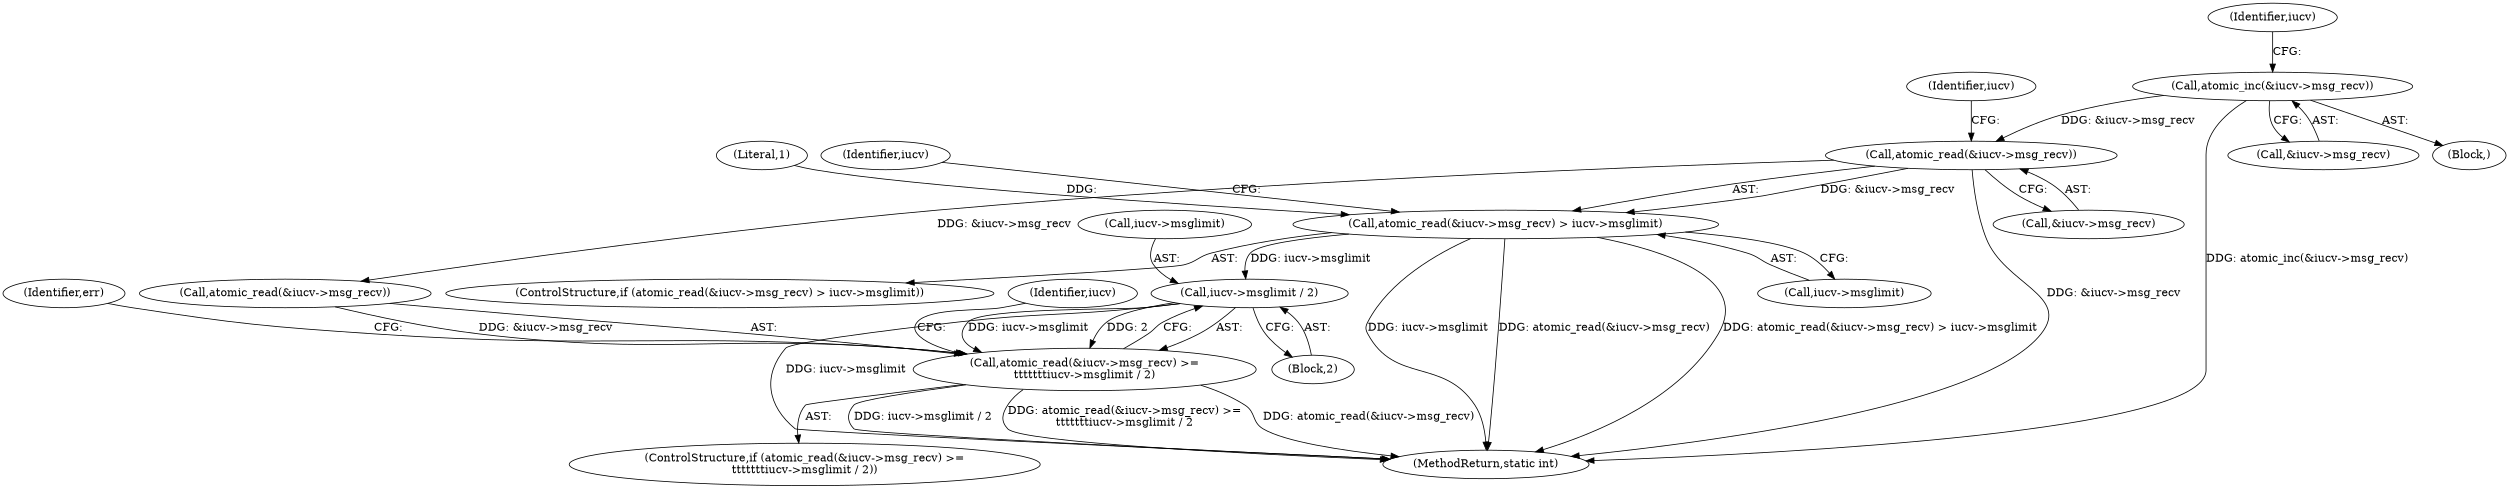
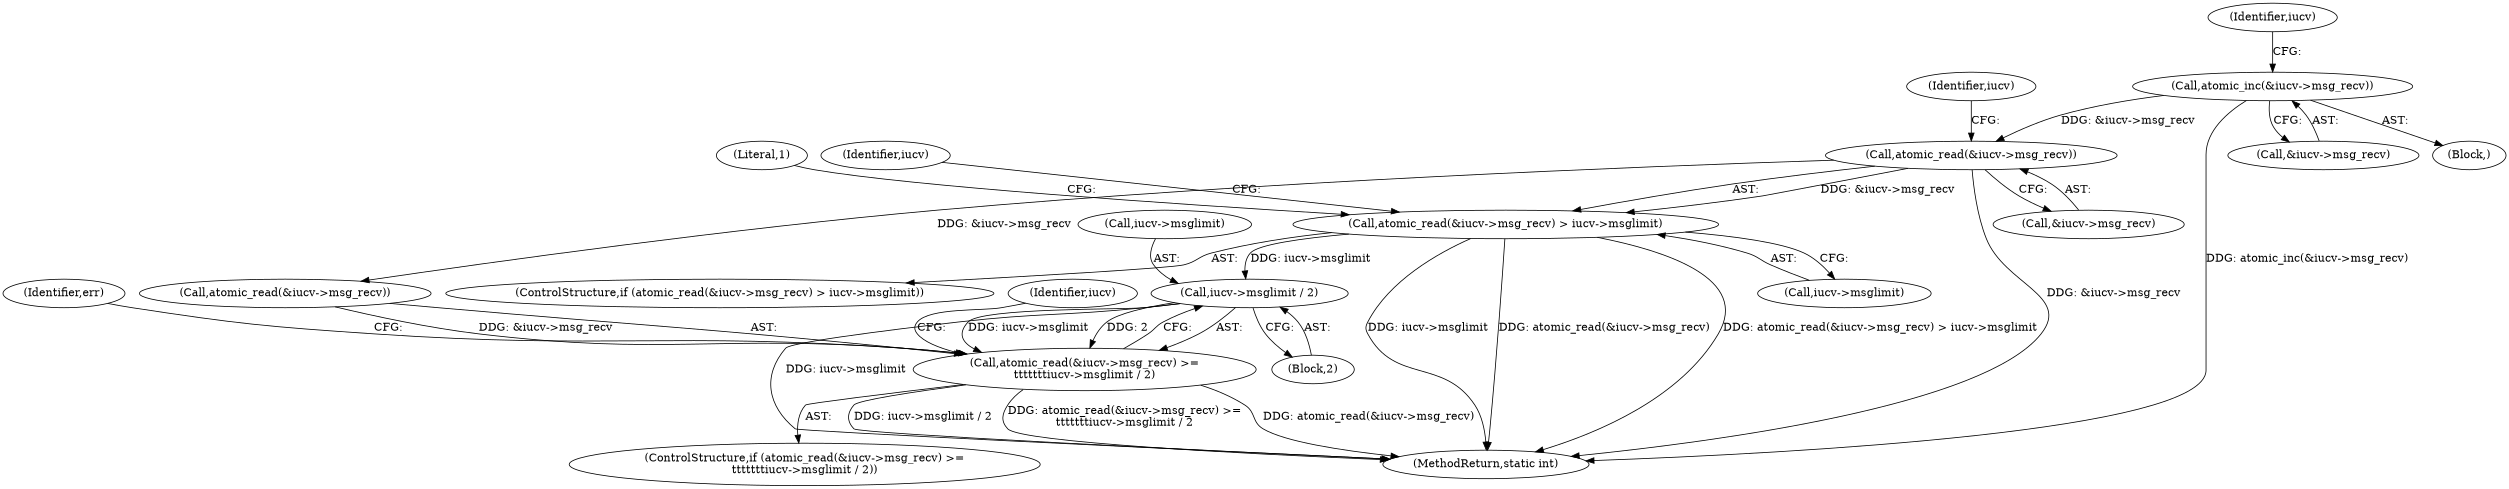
edge "(Literal,1)" -> "(Call,atomic_read(&iucv->msg_recv) > iucv->msglimit)": label "DDG: " -> "CFG: "
